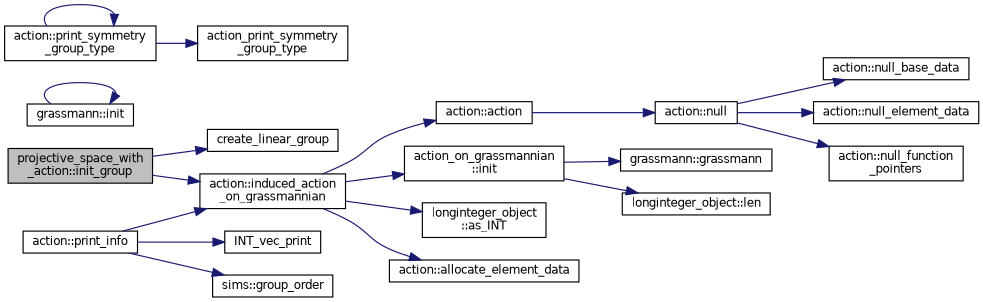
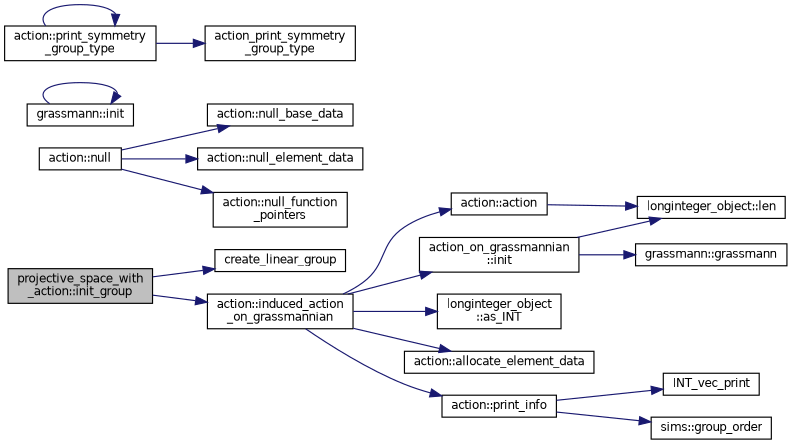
edge "action::action" -> "action::null": now "action::action" -> "longinteger_object::len"
edge "action::print_info" -> "action::induced_action _on_grassmannian": reversed
